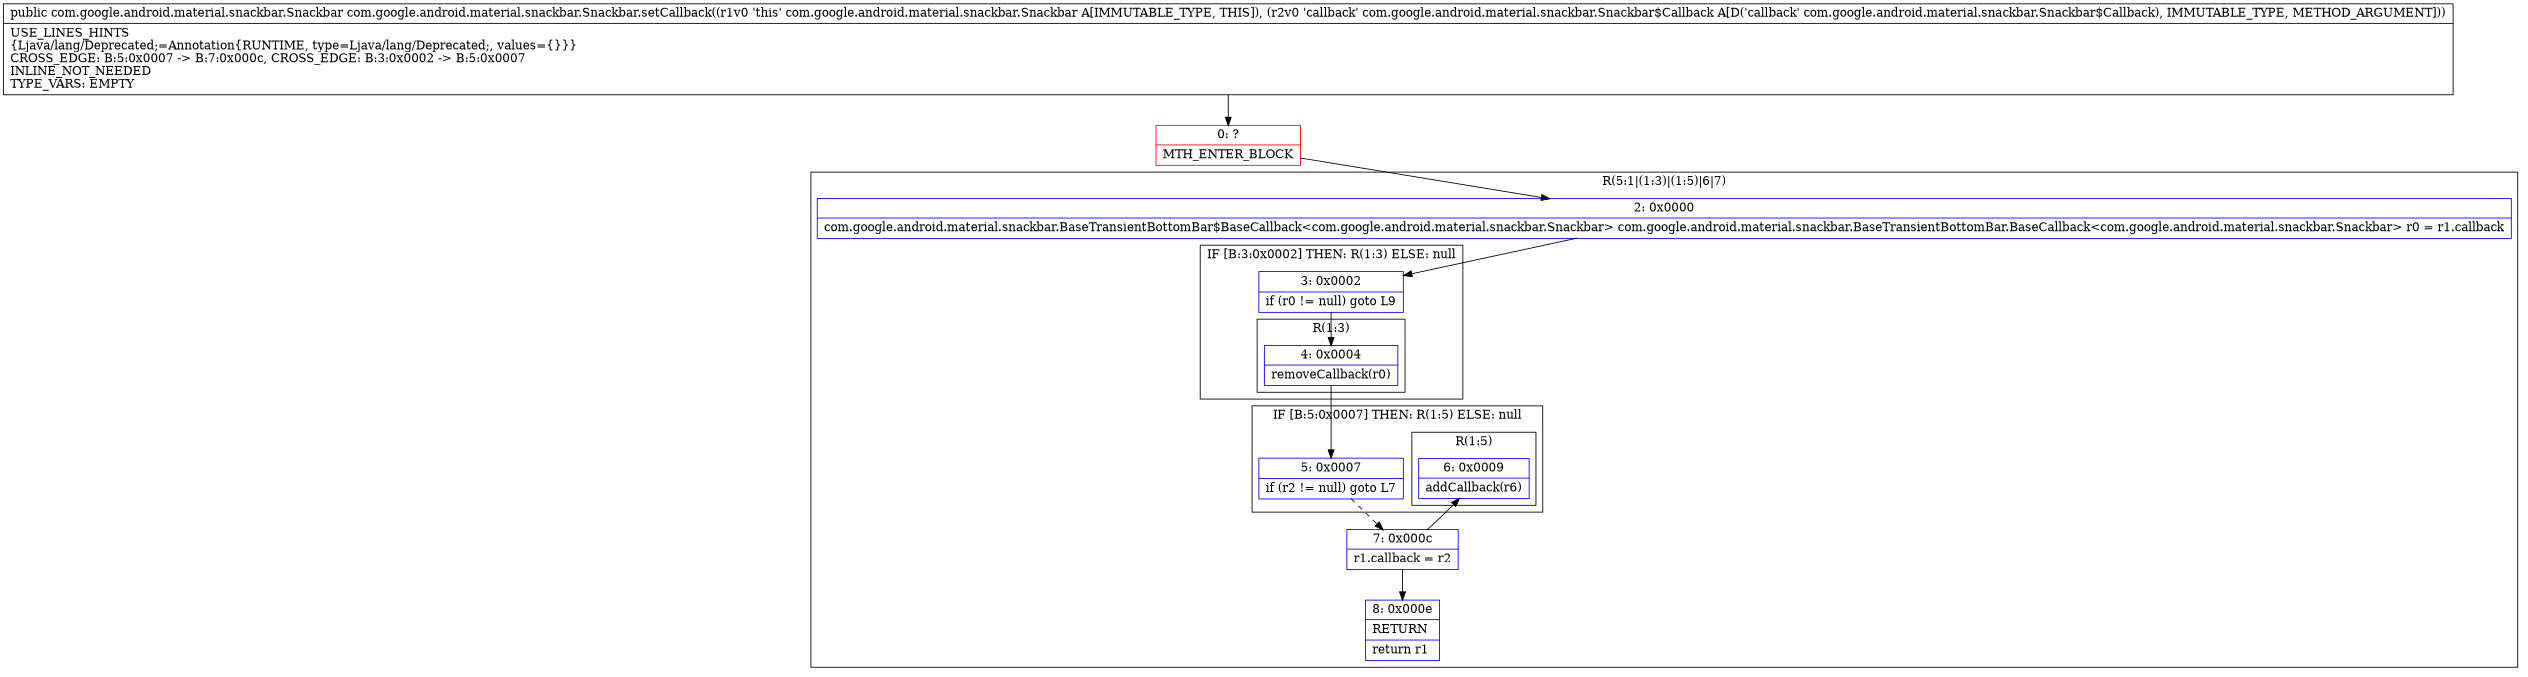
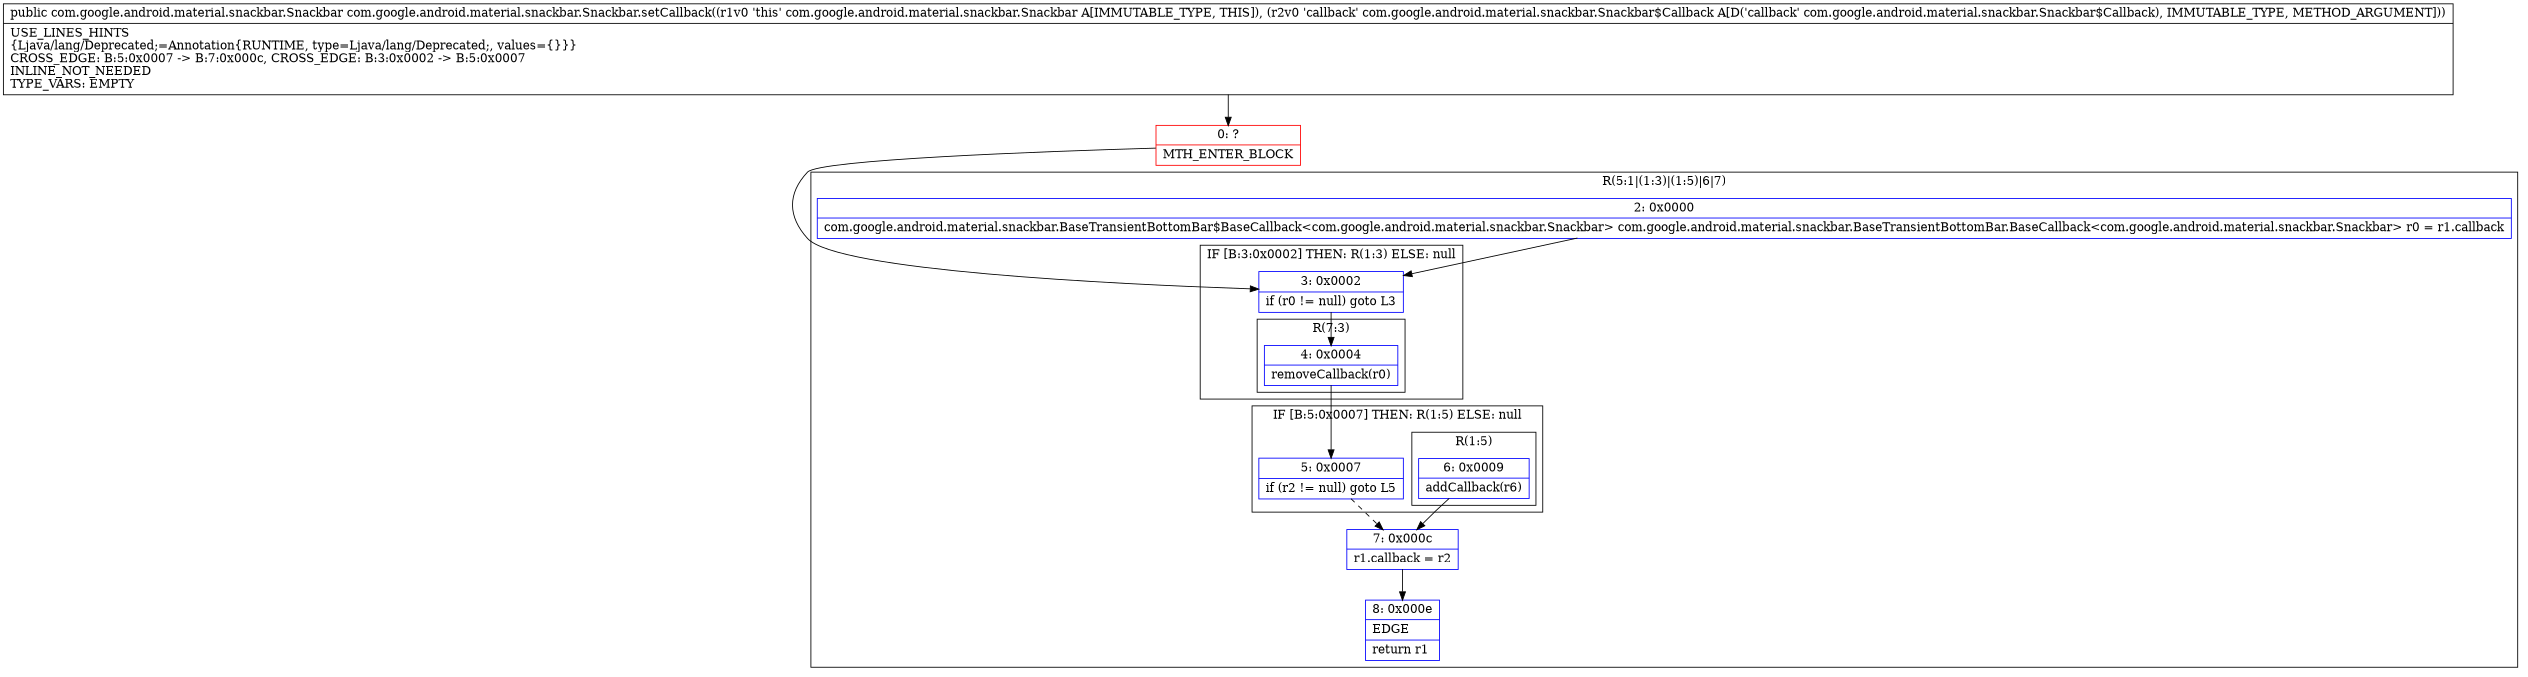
edge "0: ?" -> "2: 0x0000": now "0: ?" -> "3: 0x0002"
node "3: 0x0002": text "if (r0 != null) goto L9" -> "if (r0 != null) goto L3"
cluster "R(1:3)": label "R(1:3)" -> "R(7:3)"
node "5: 0x0007": text "if (r2 != null) goto L7" -> "if (r2 != null) goto L5"
edge "7: 0x000c" -> "6: 0x0009": reversed
node "8: 0x000e": text "RETURN" -> "EDGE"
